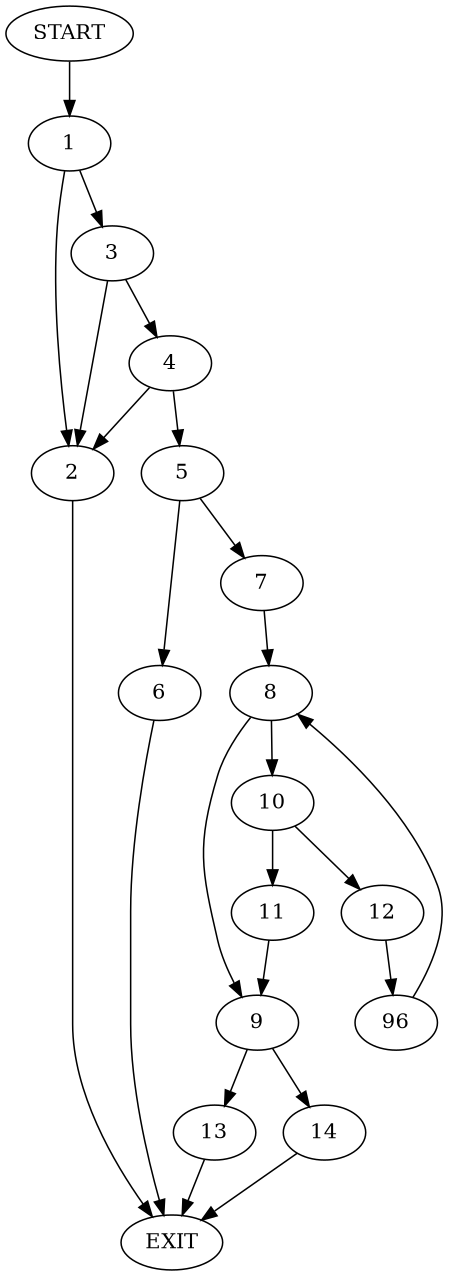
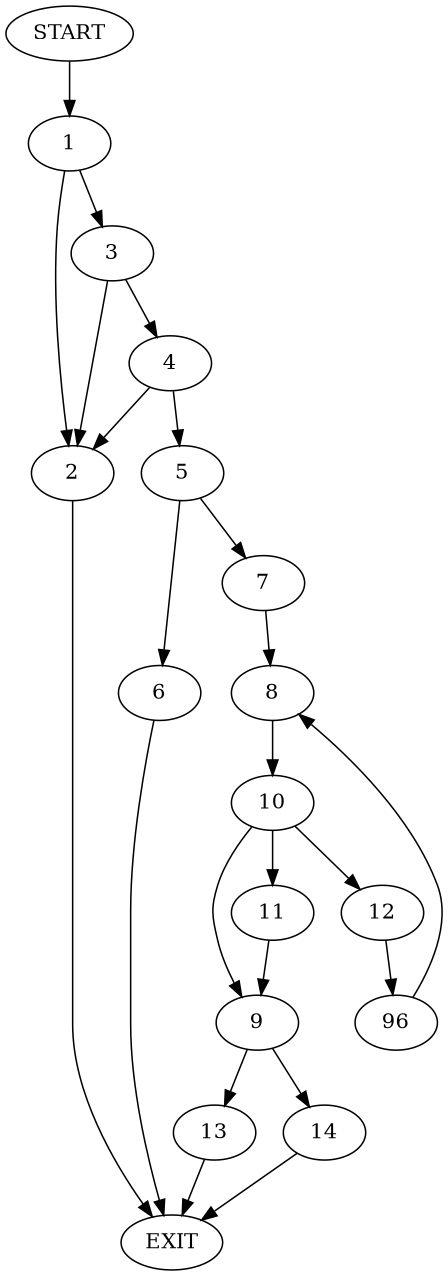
edge "8" -> "9": now "10" -> "9"
